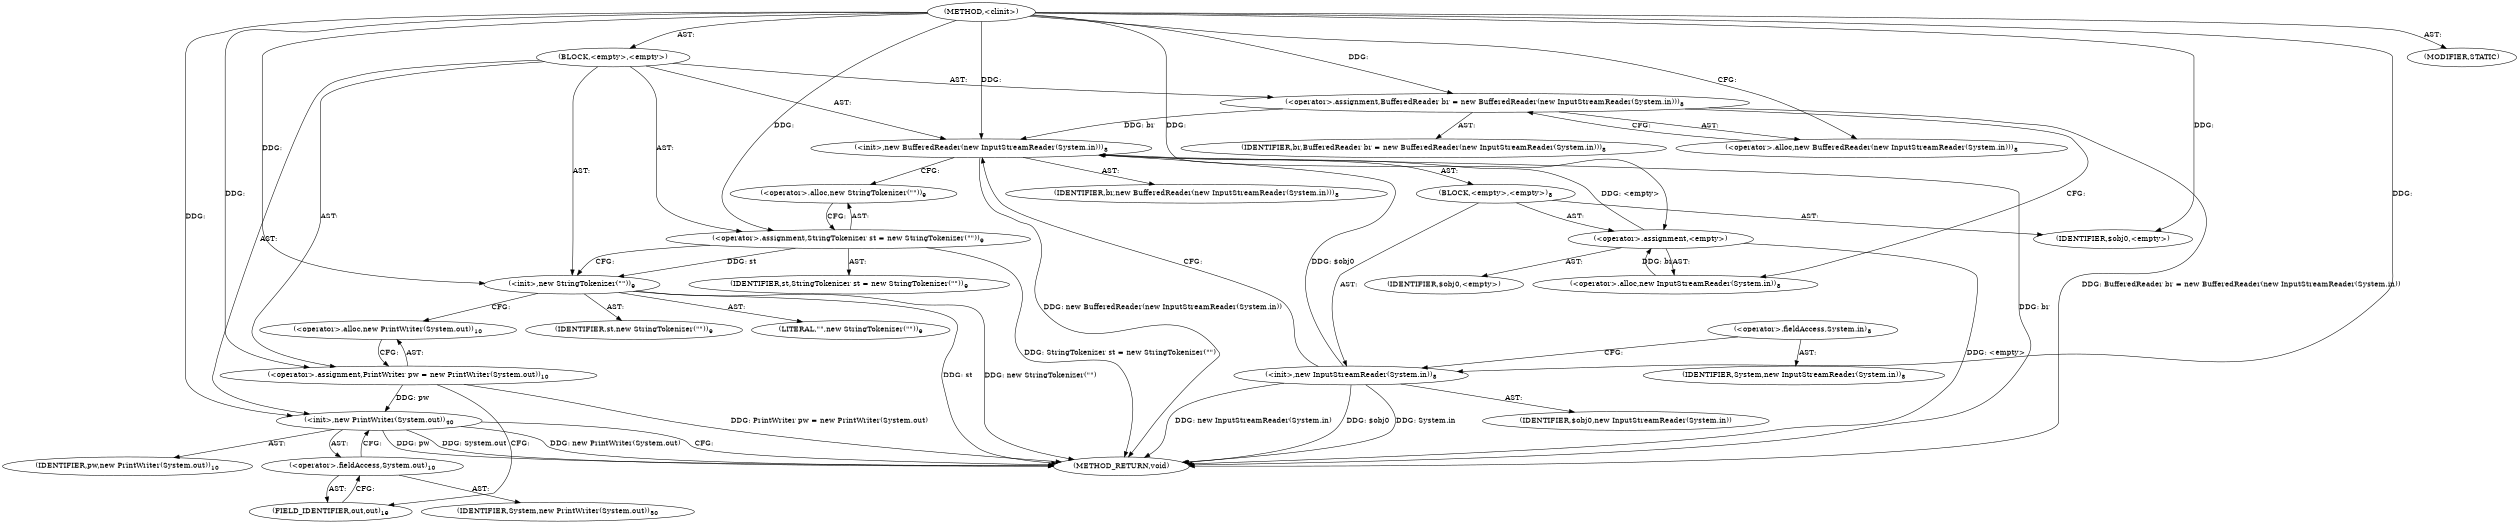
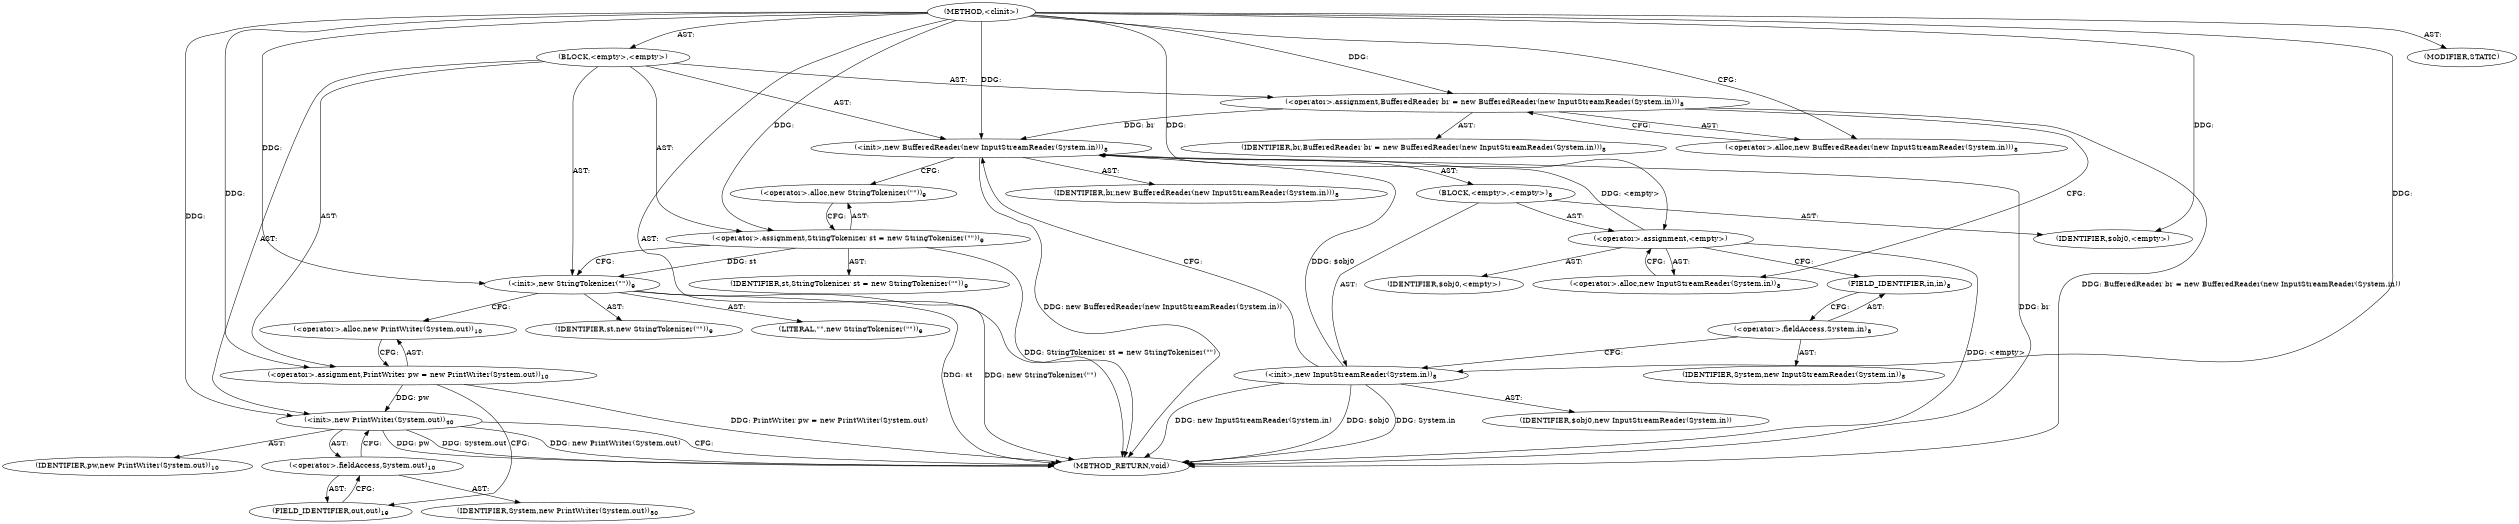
edge "(<operator>.alloc,new InputStreamReader(System.in))" -> "(<operator>.assignment,<empty>)": label "DDG: br" -> "CFG: "
node "(FIELD_IDENTIFIER,in,in)": added
edge "(METHOD,<clinit>)" -> "(METHOD_RETURN,void)": added, label "AST:"
